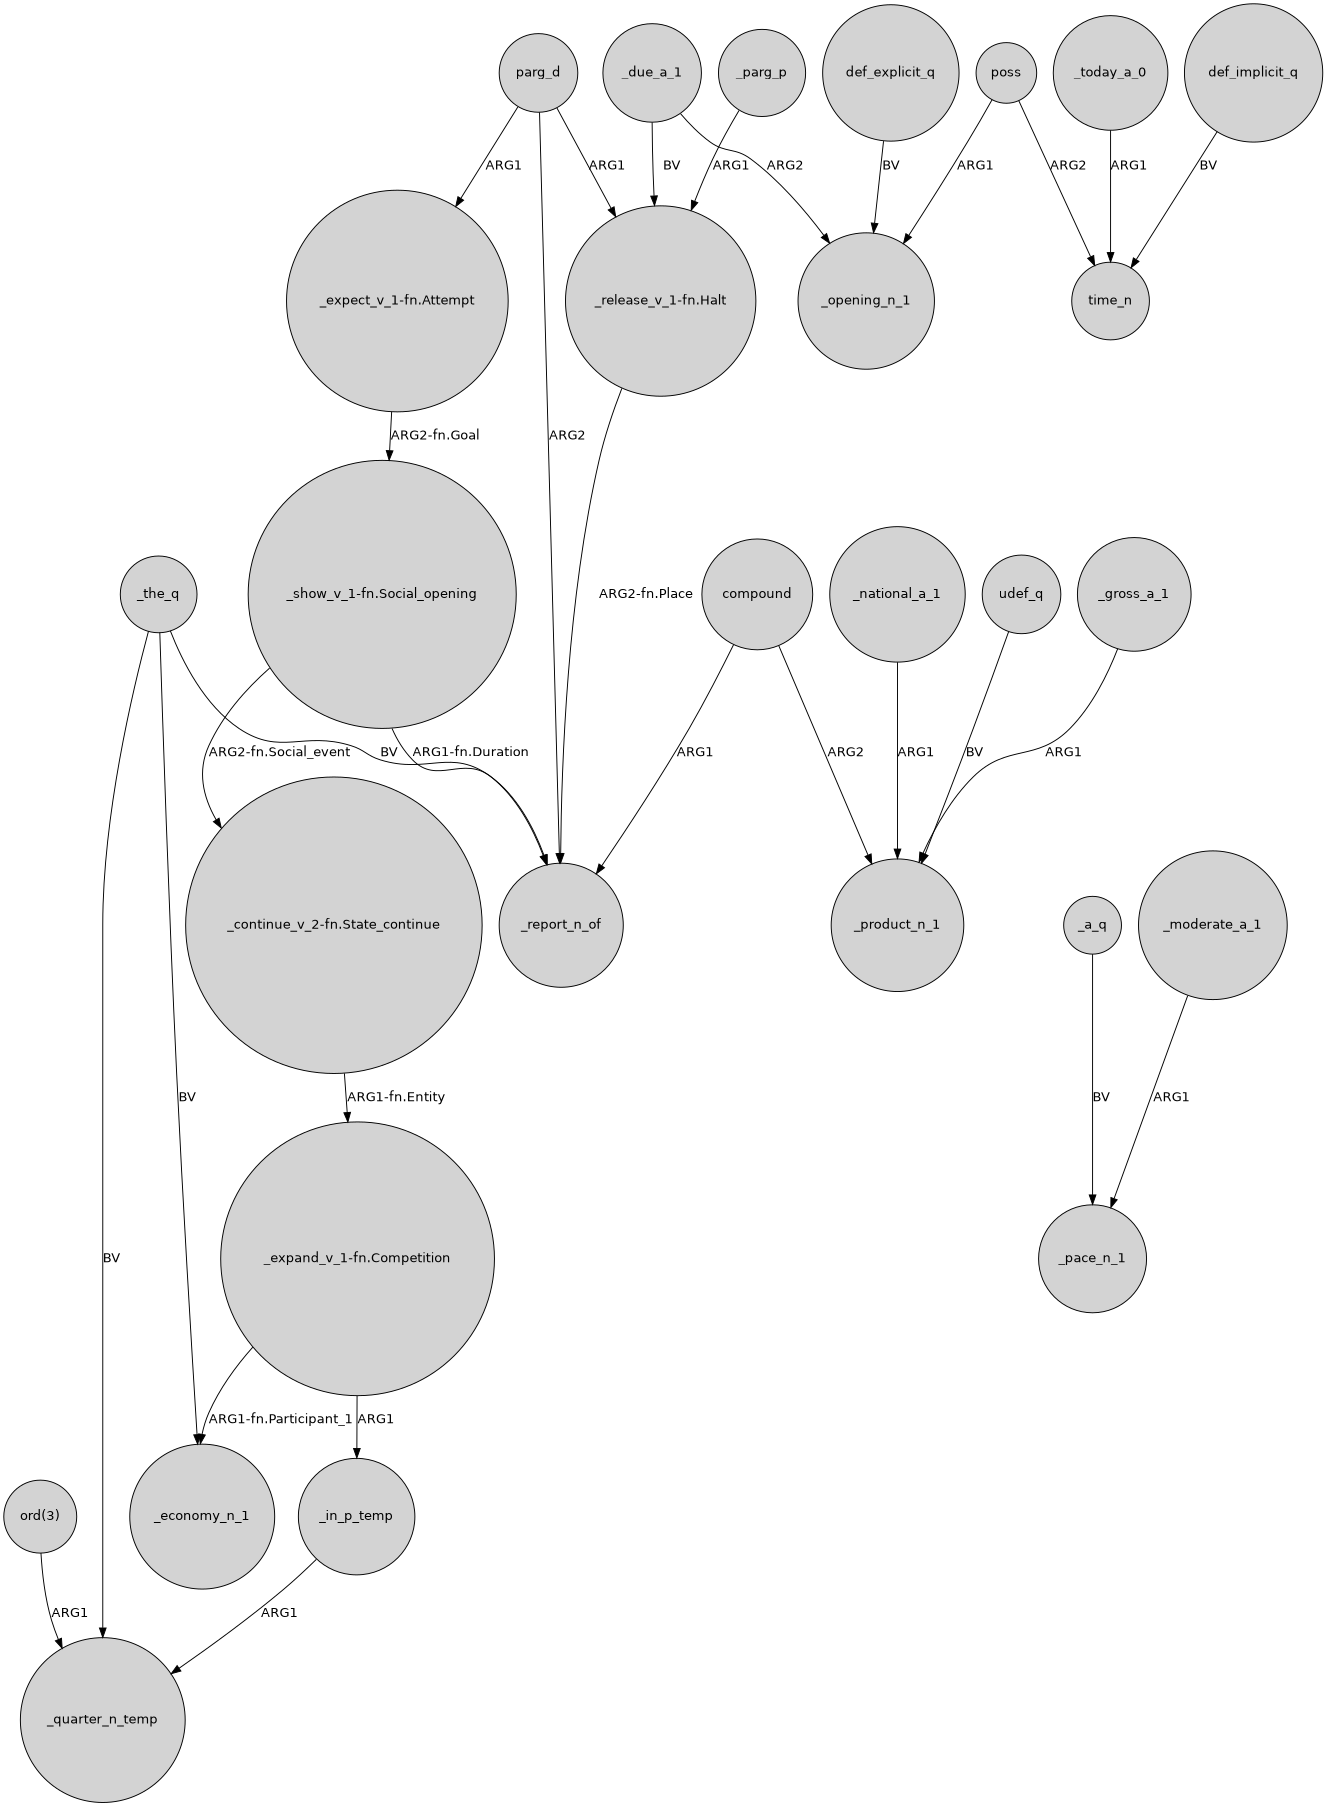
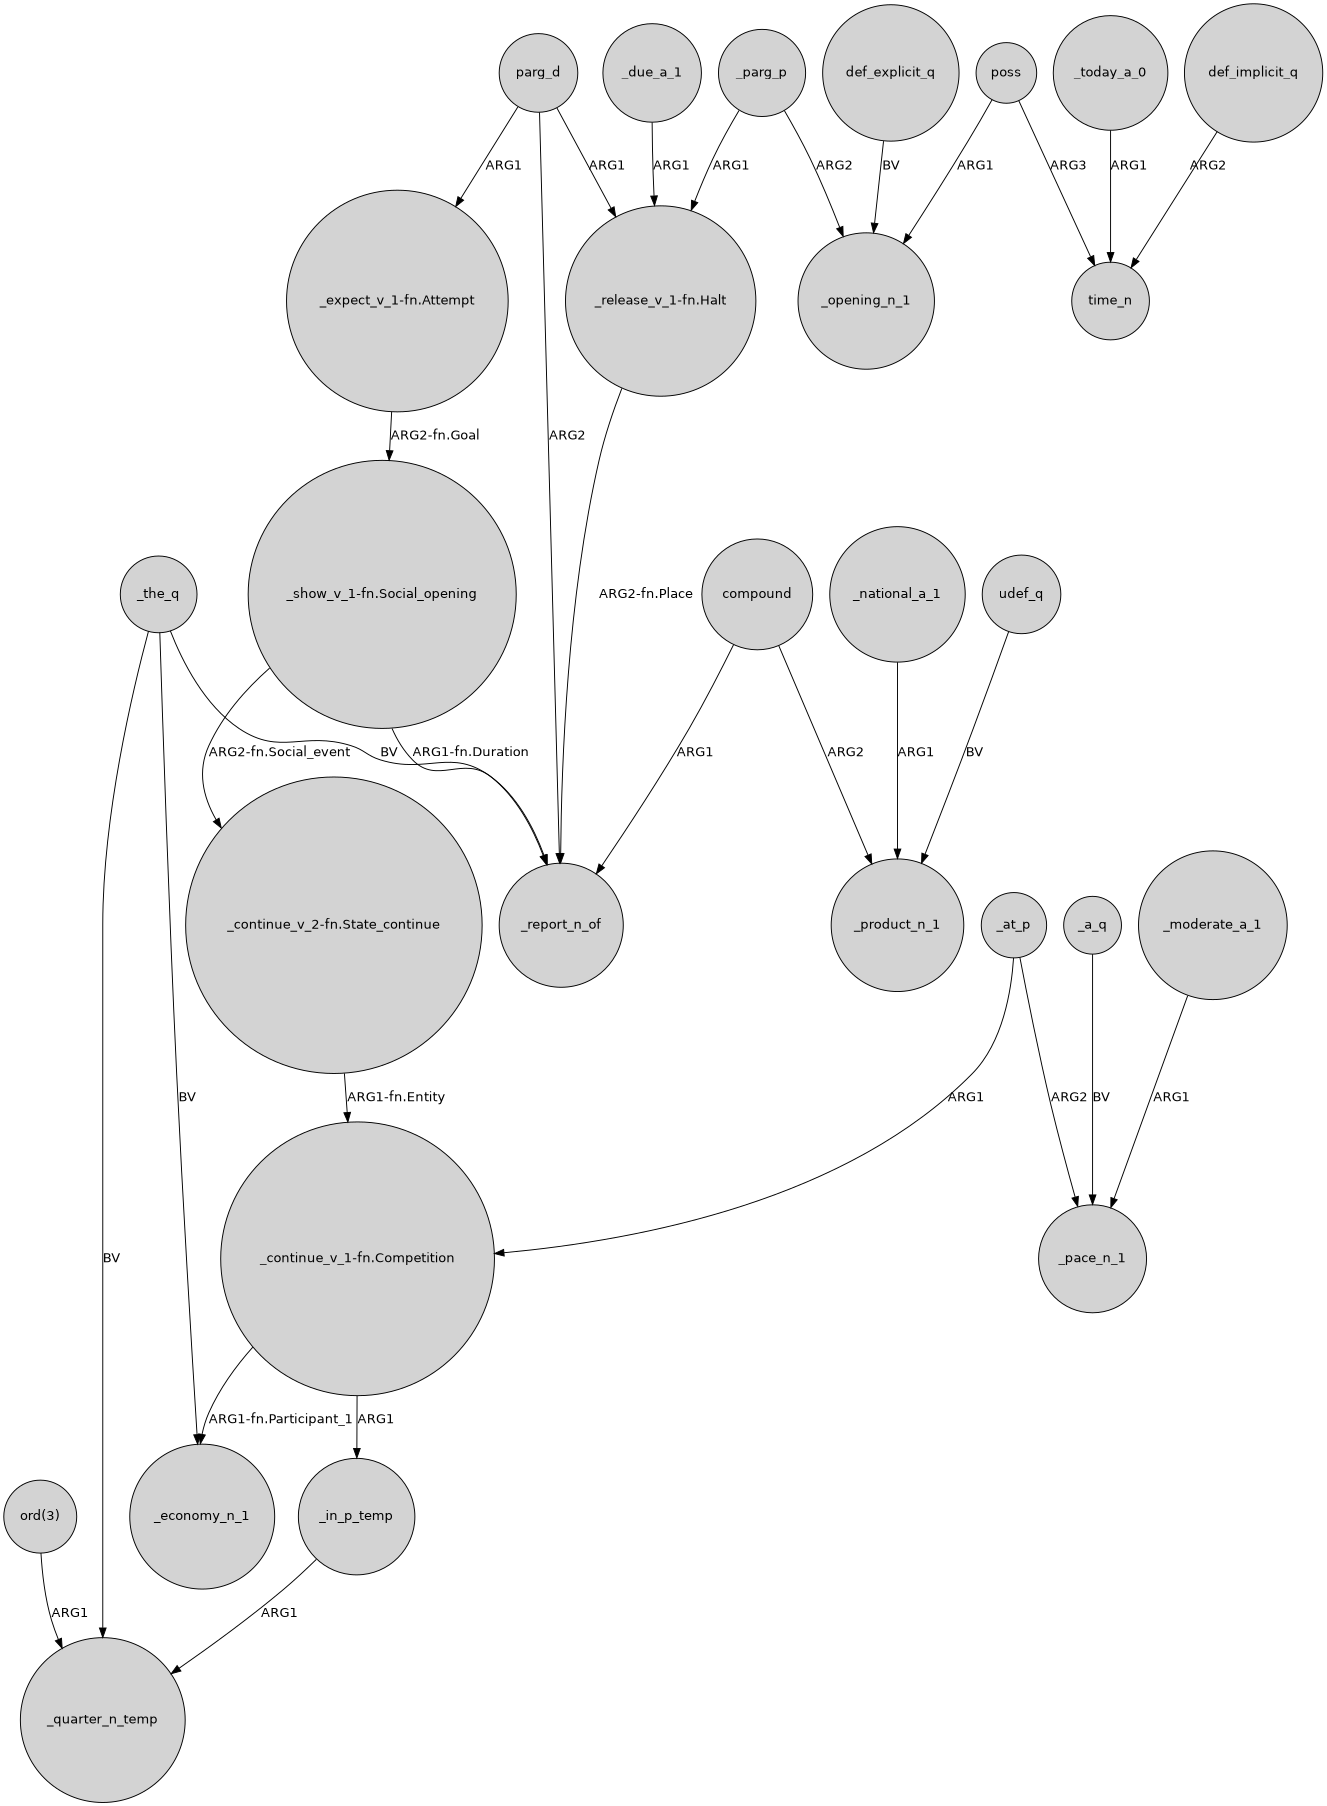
edge "_due_a_1" -> "_opening_n_1": now "_parg_p" -> "_opening_n_1"
edge "_due_a_1" -> "_release_v_1-fn.Halt": label "BV" -> "ARG1"
edge "poss" -> "time_n": label "ARG2" -> "ARG3"
edge "def_implicit_q" -> "time_n": label "BV" -> "ARG2"
node "_gross_a_1": removed
node "_at_p": added
node "_expand_v_1-fn.Competition": label "_expand_v_1-fn.Competition" -> "_continue_v_1-fn.Competition"
